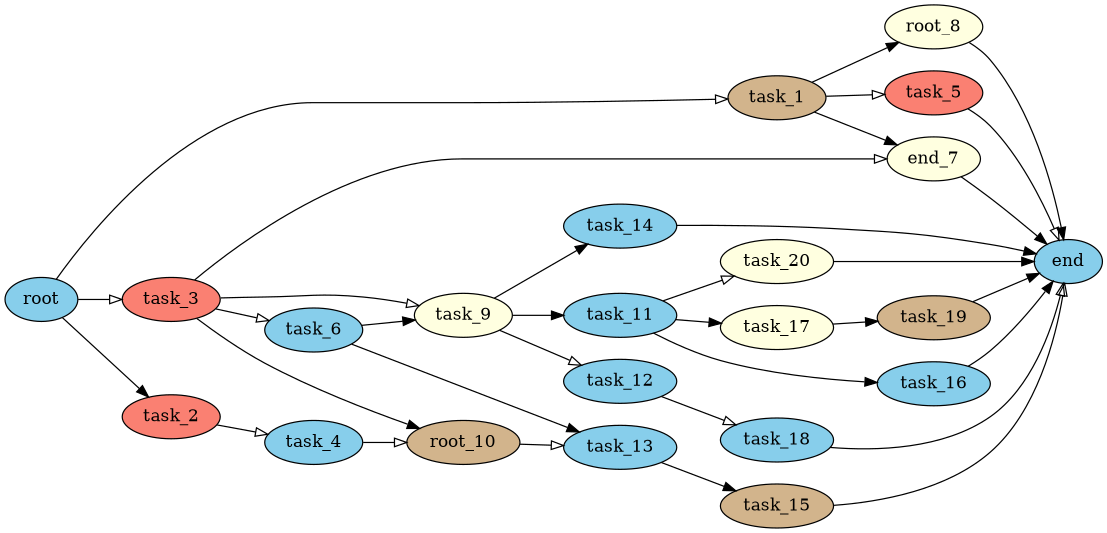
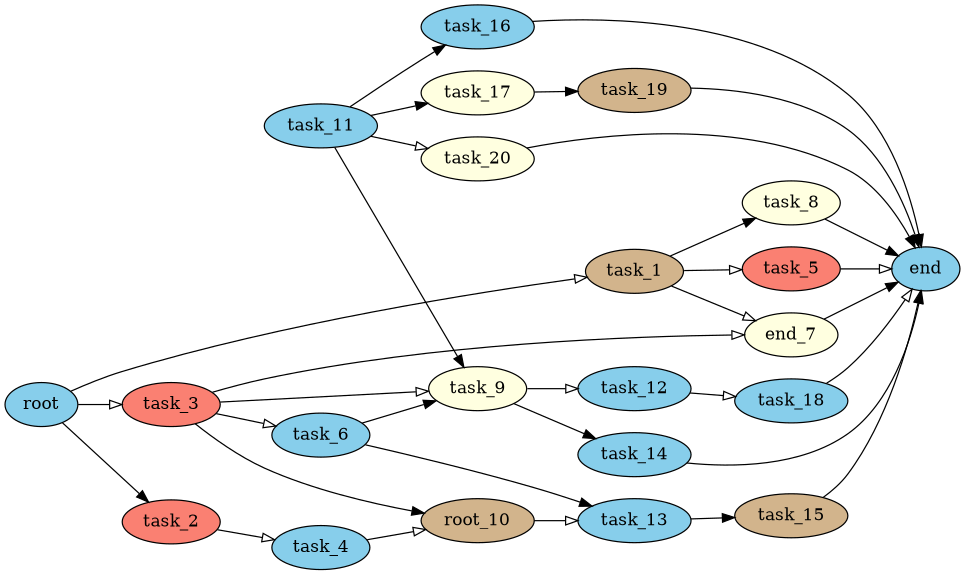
node "root_8": label "root_8" -> "task_8"
edge "task_1" -> "end_7": arrowhead normal -> onormal
edge "task_9" -> "task_11": reversed
